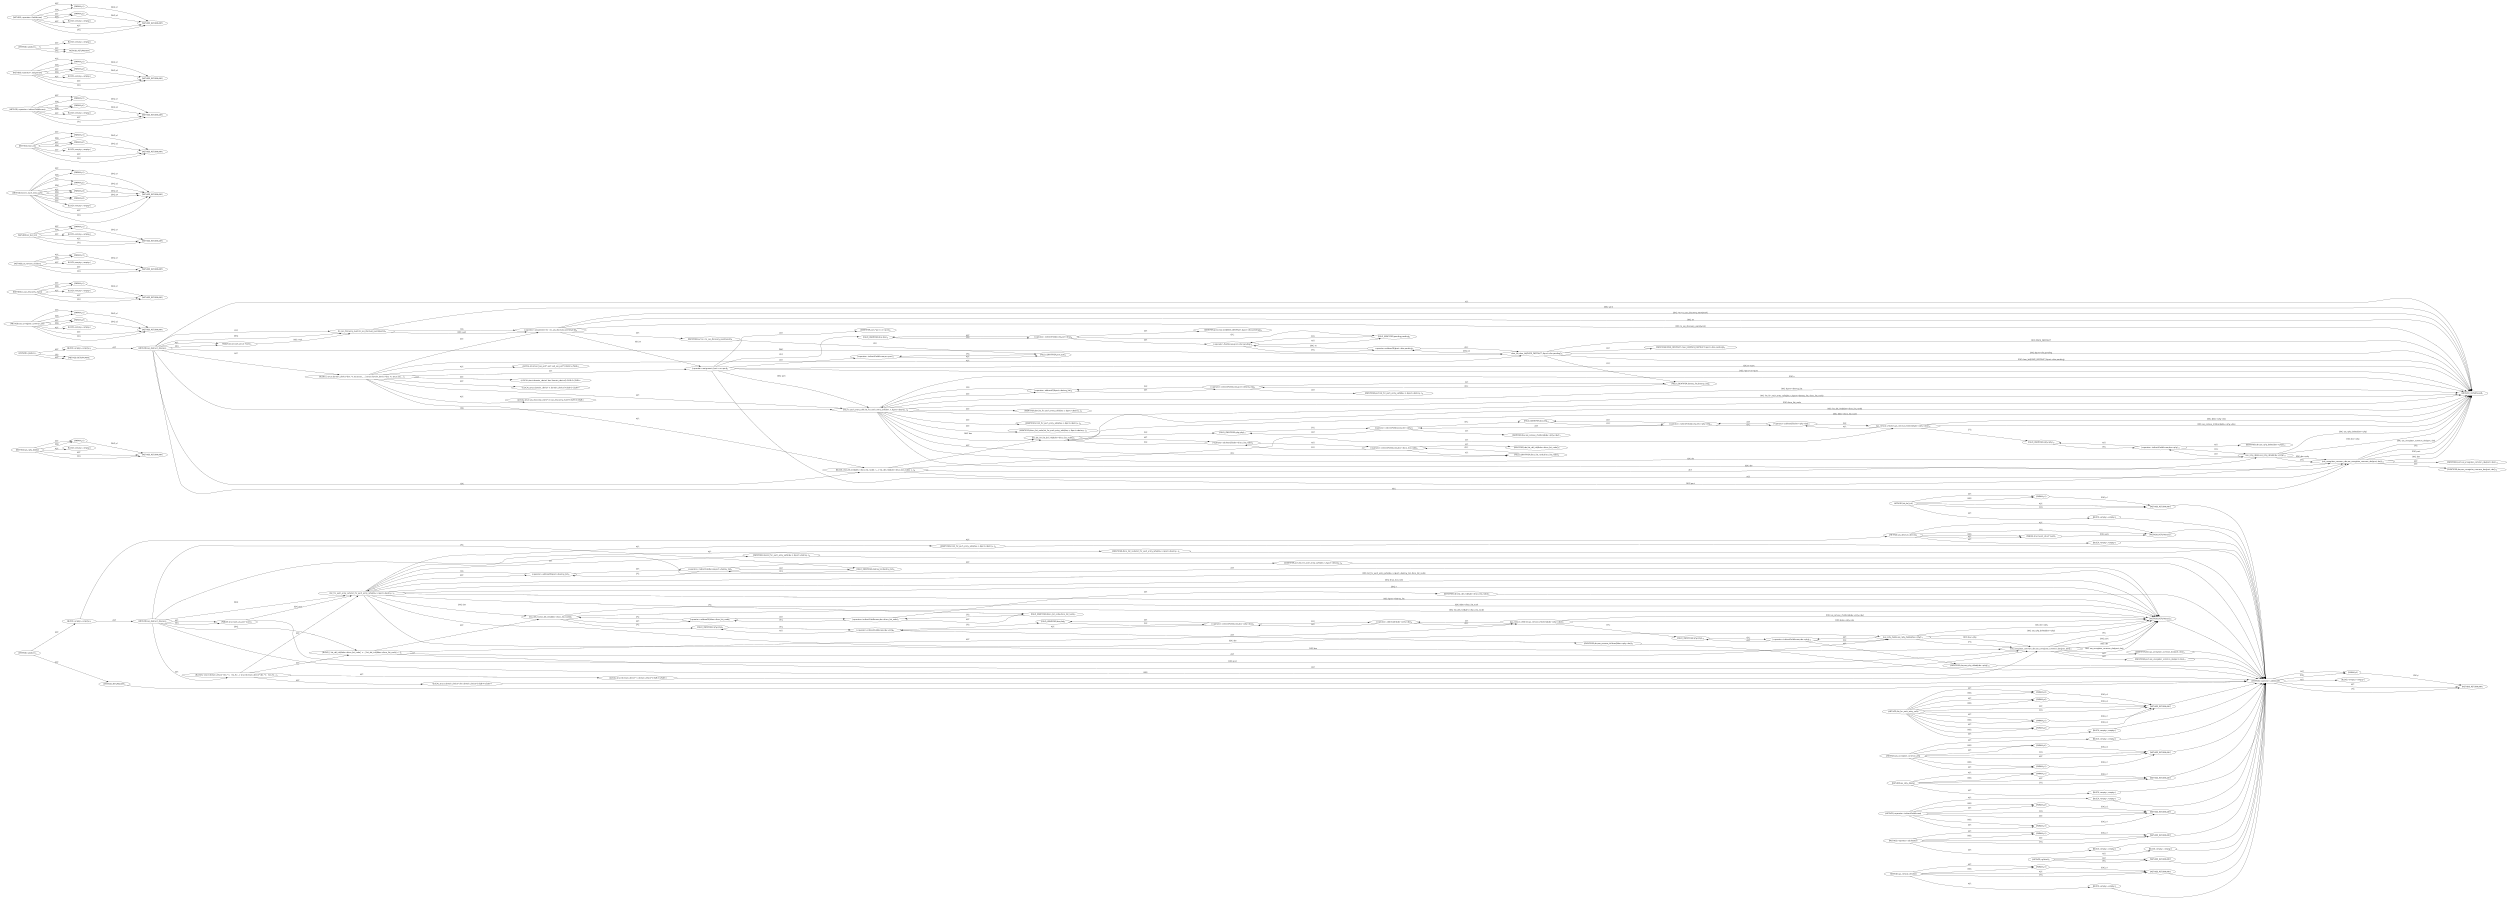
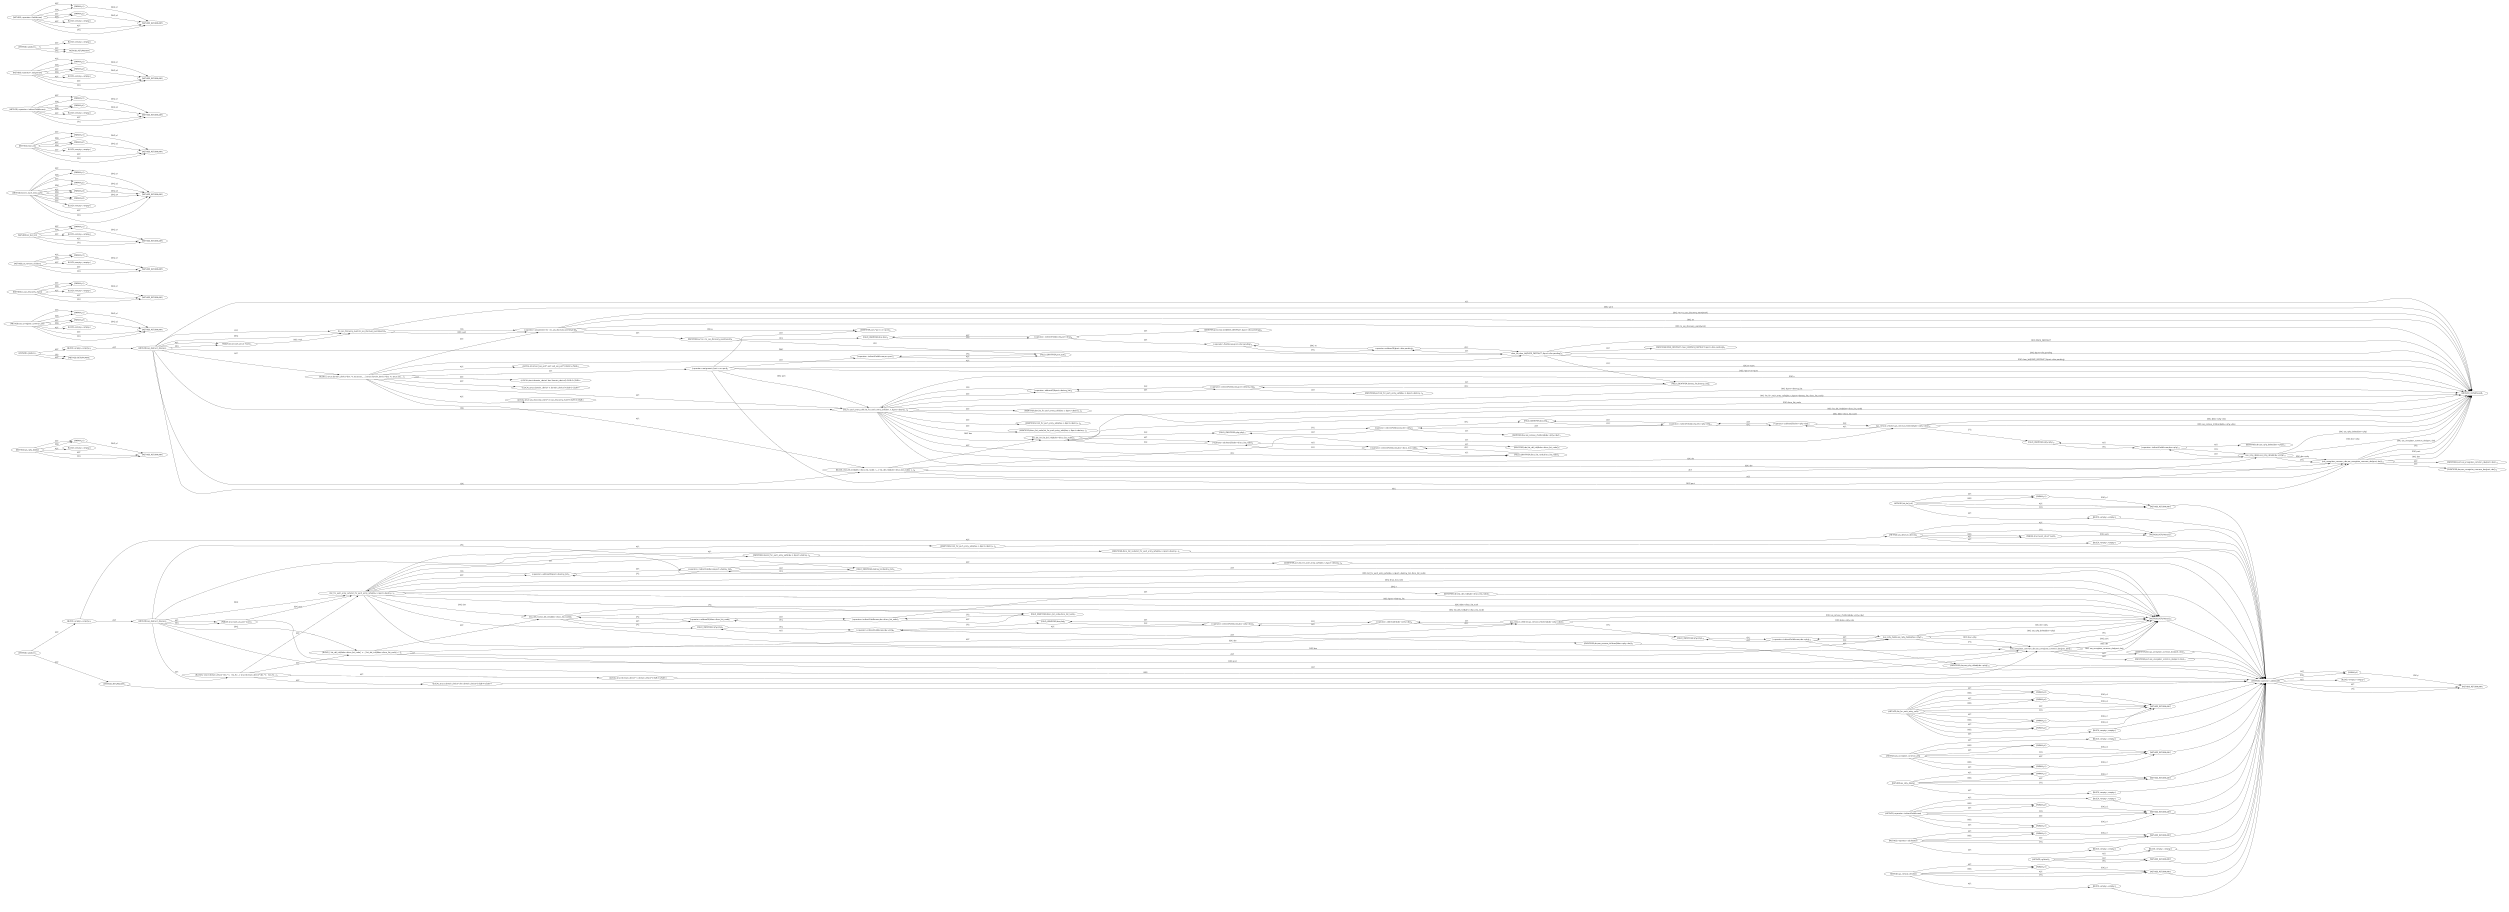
node "(FIELD_IDENTIFIER,pending,pending)": removed
edge "(<operator>.assignment,*ev = to_sas_discovery_event(work))" -> "(<operator>.assignment,*port = ev->port)": now "(<operator>.assignment,*ev = to_sas_discovery_event(work))" -> "(IDENTIFIER,port,*port = ev->port)"
edge "(clear_bit,clear_bit(DISCE_DESTRUCT, &port->disc.pending))" -> "(<operator>.addressOf,&port->disc.pending)": label "DDG: p2" -> "AST: "
edge "(<operator>.assignment,*port = ev->port)" -> "(FIELD_IDENTIFIER,disc,disc)": now "(IDENTIFIER,ev,*ev = to_sas_discovery_event(work))" -> "(FIELD_IDENTIFIER,disc,disc)"
